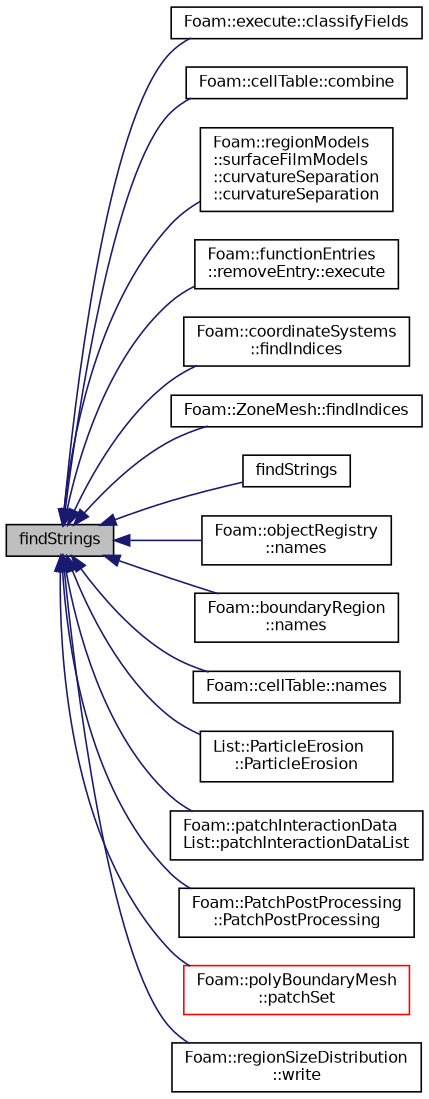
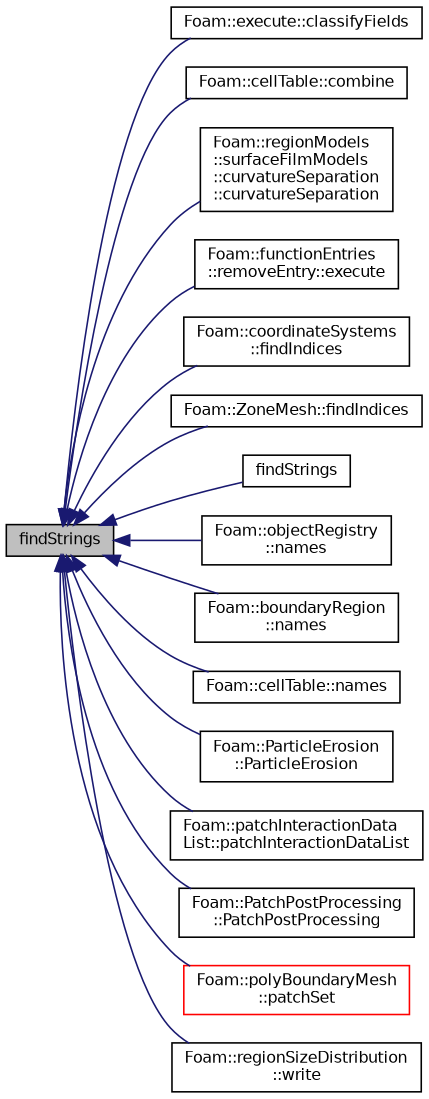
node "List::ParticleErosion ::ParticleErosion": label "List::ParticleErosion ::ParticleErosion" -> "Foam::ParticleErosion ::ParticleErosion"
